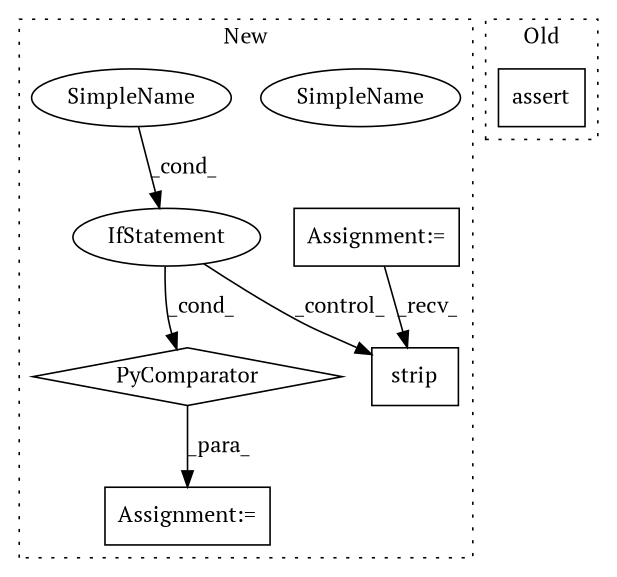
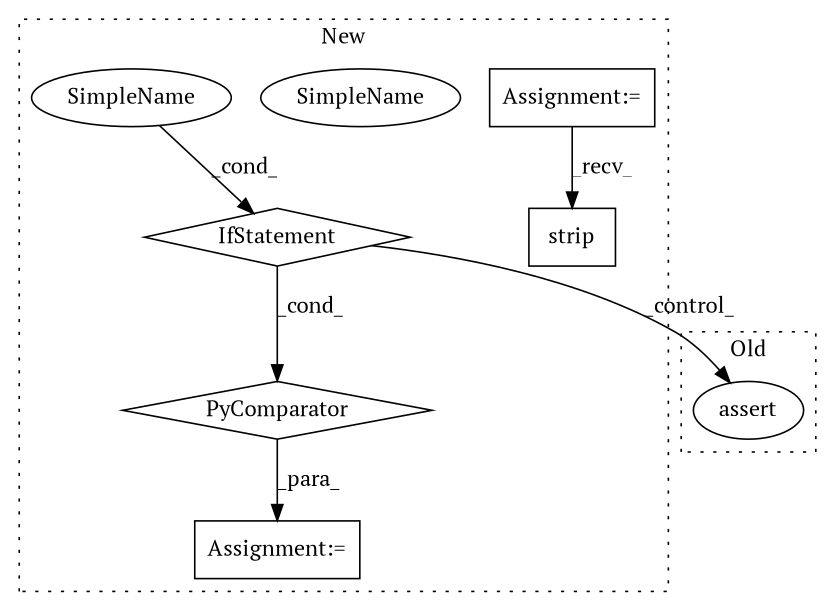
node "assert": shape box -> ellipse
node "IfStatement": shape ellipse -> diamond
edge "IfStatement" -> "strip": now "IfStatement" -> "assert"
